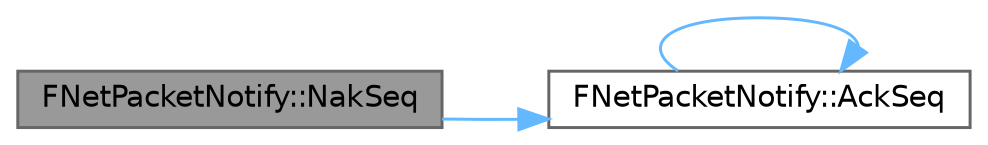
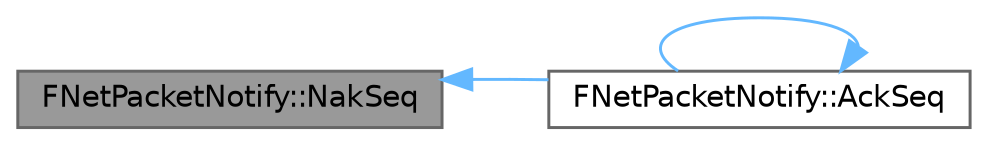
edge "FNetPacketNotify::NakSeq" -> "FNetPacketNotify::AckSeq": reversed
